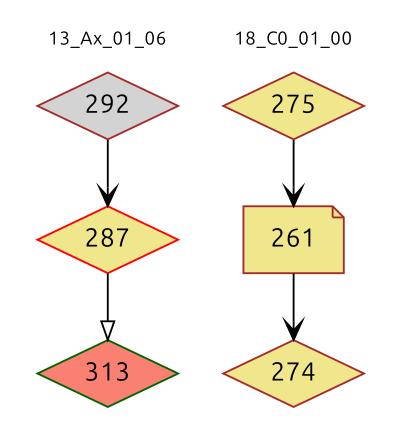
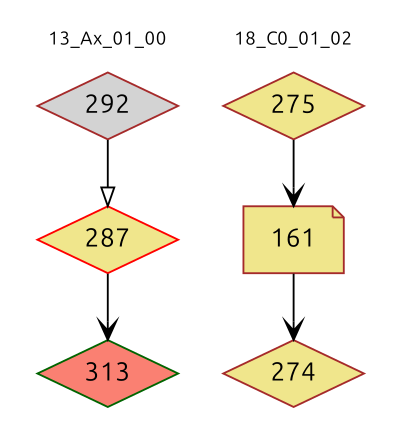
cluster "13_Ax_01_06": label "13_Ax_01_06" -> "13_Ax_01_00"
cluster "18_C0_01_00": label "18_C0_01_00" -> "18_C0_01_02"
edge "292" -> "287": arrowhead vee -> onormal
node "261": label "261" -> "161"
edge "287" -> "313": arrowhead onormal -> vee
